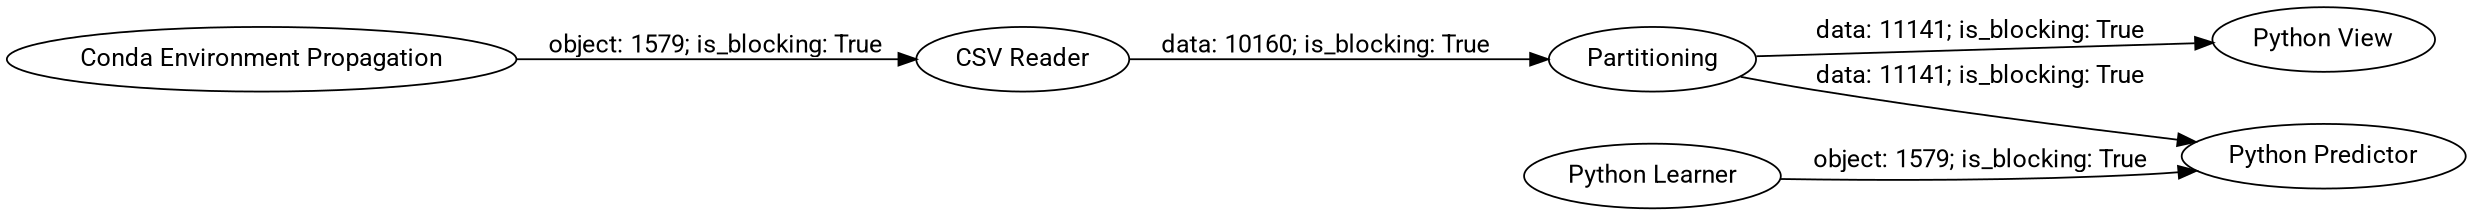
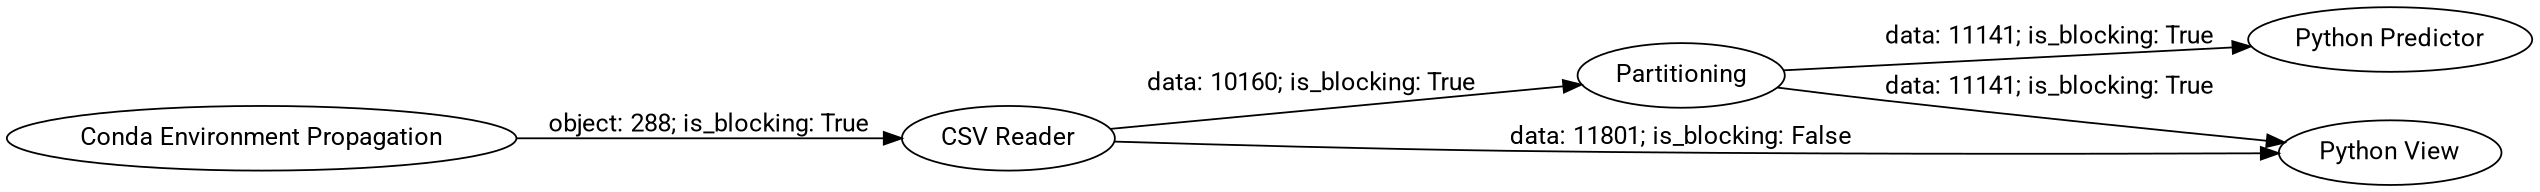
edge "Conda Environment Propagation" -> "CSV Reader": label "object: 1579; is_blocking: True" -> "object: 288; is_blocking: True"
edge "CSV Reader" -> "Python View": added, label "data: 11801; is_blocking: False"
node "Python Learner": removed
